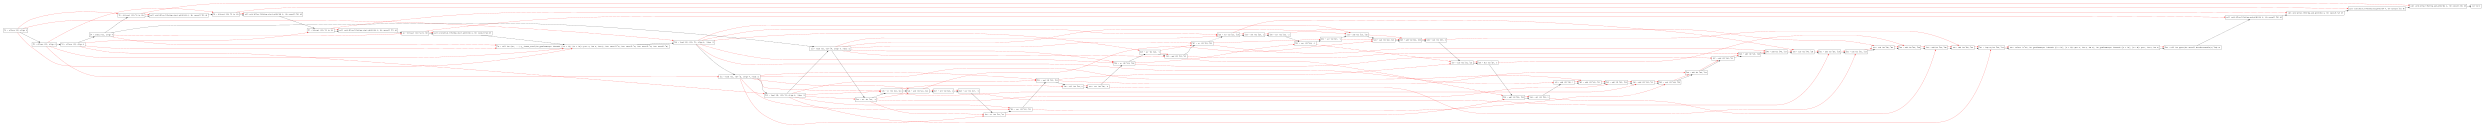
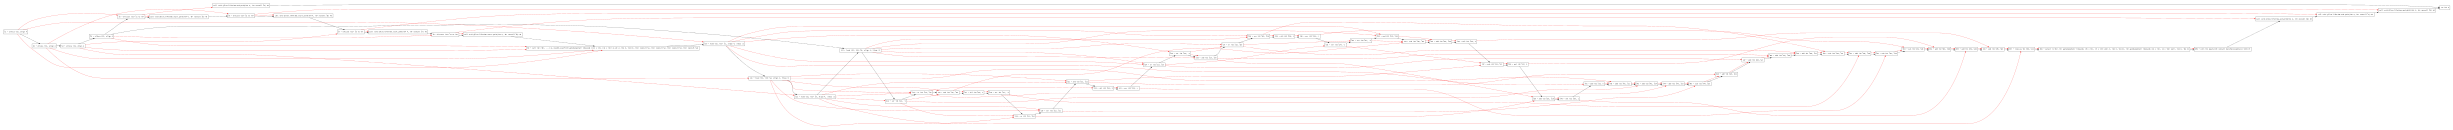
edge "call void @llvm.lifetime.end.p0i8(i64 4, i8* nonnull %6) #5" -> "call void @llvm.lifetime.end.p0i8(i64 4, i8* nonnull %5) #5": now "call void @llvm.lifetime.end.p0i8(i64 4, i8* nonnull %6) #5" -> "ret i32 0"
